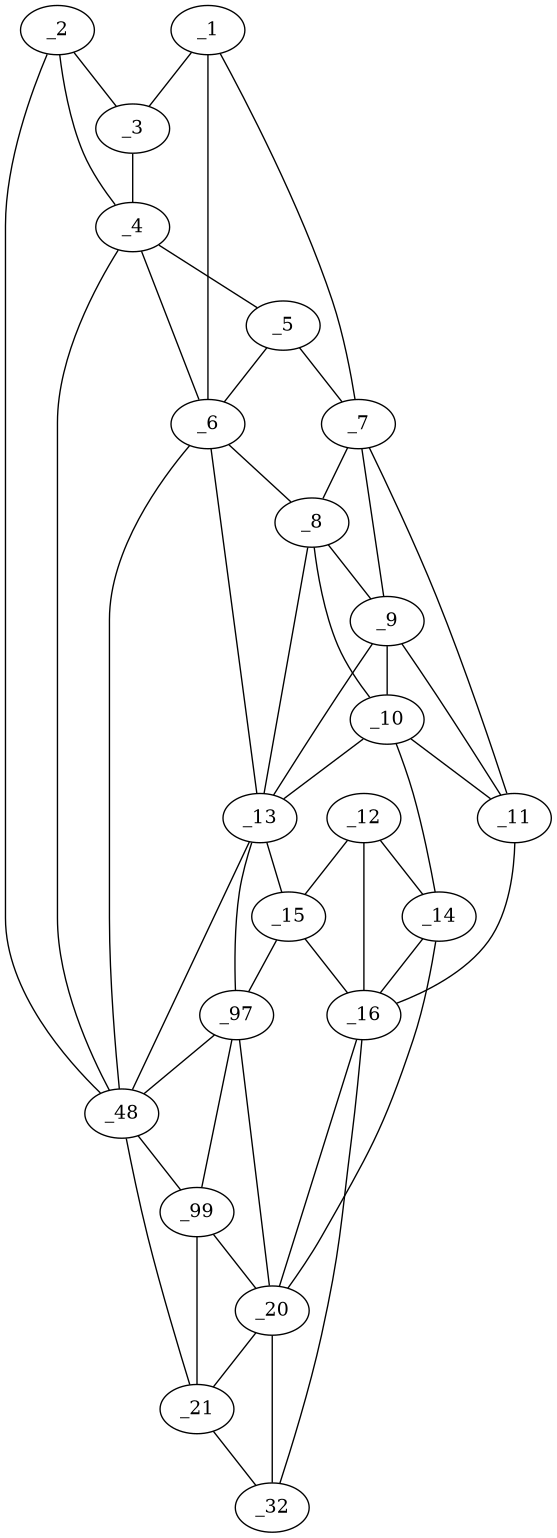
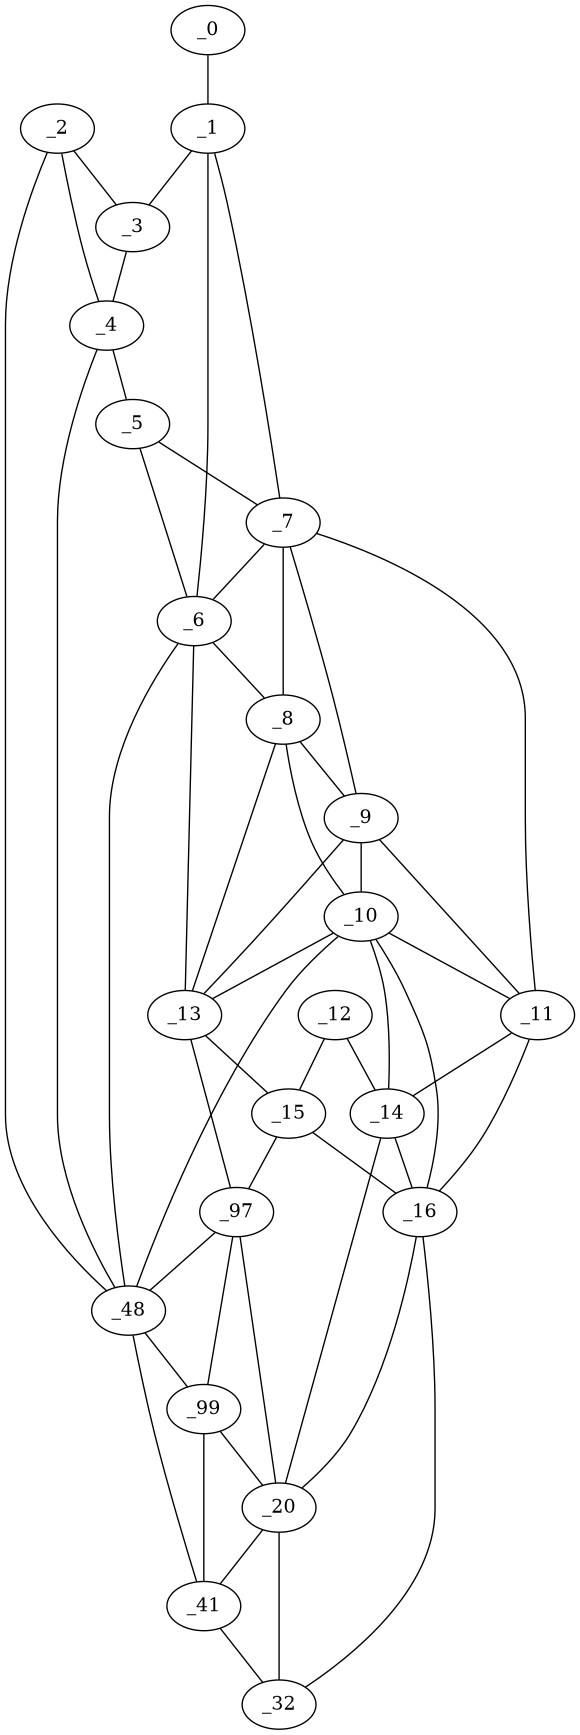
node "_0": added
edge "_4" -- "_6": now "_7" -- "_6"
edge "_12" -- "_16": now "_10" -- "_16"
edge "_13" -- "_48": now "_10" -- "_48"
edge "_11" -- "_14": added
node "_21": label "_21" -> "_41"
